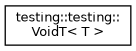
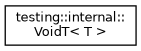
node "testing::testing:: VoidT< T >": label "testing::testing:: VoidT< T >" -> "testing::internal:: VoidT< T >"
